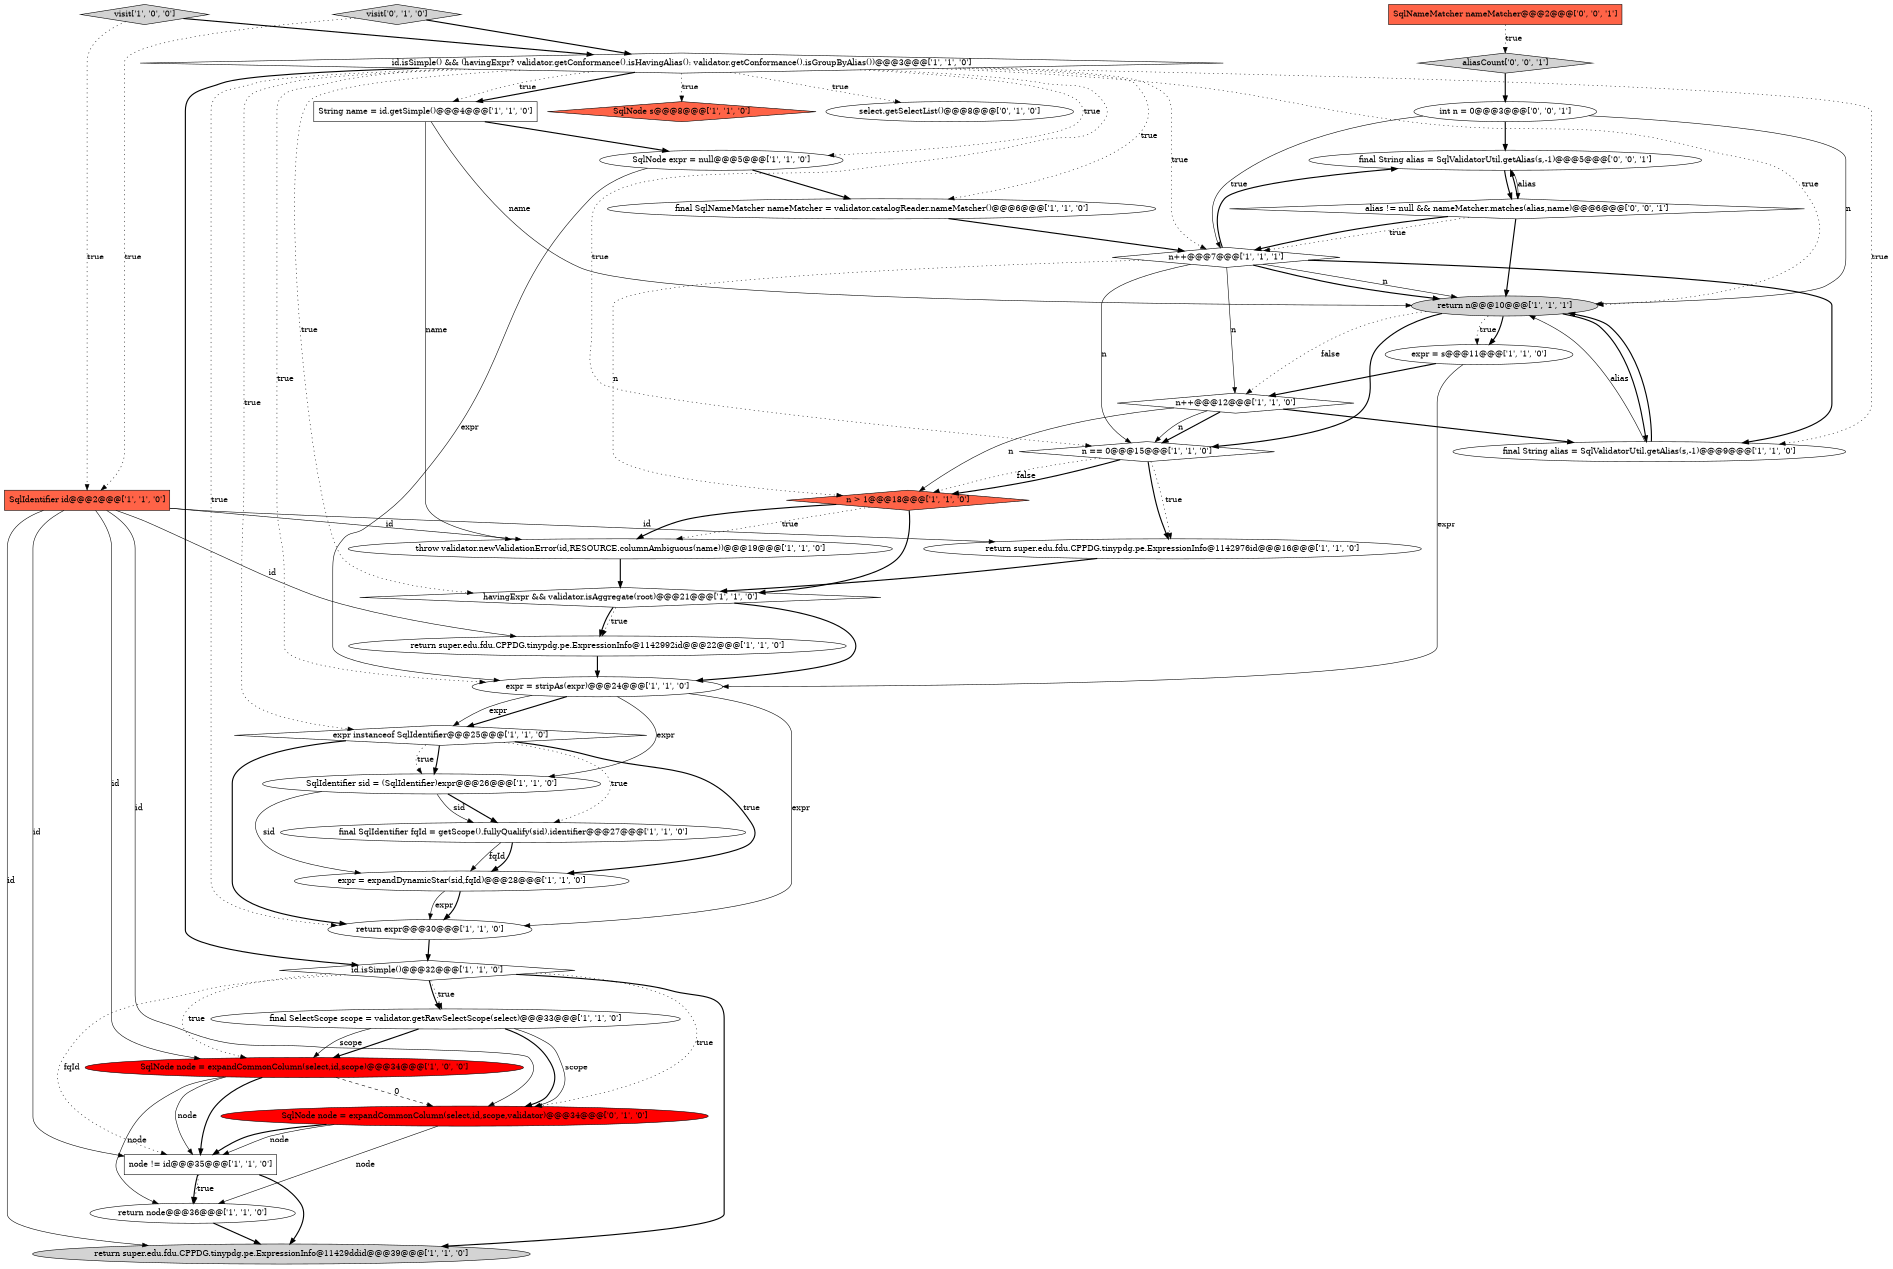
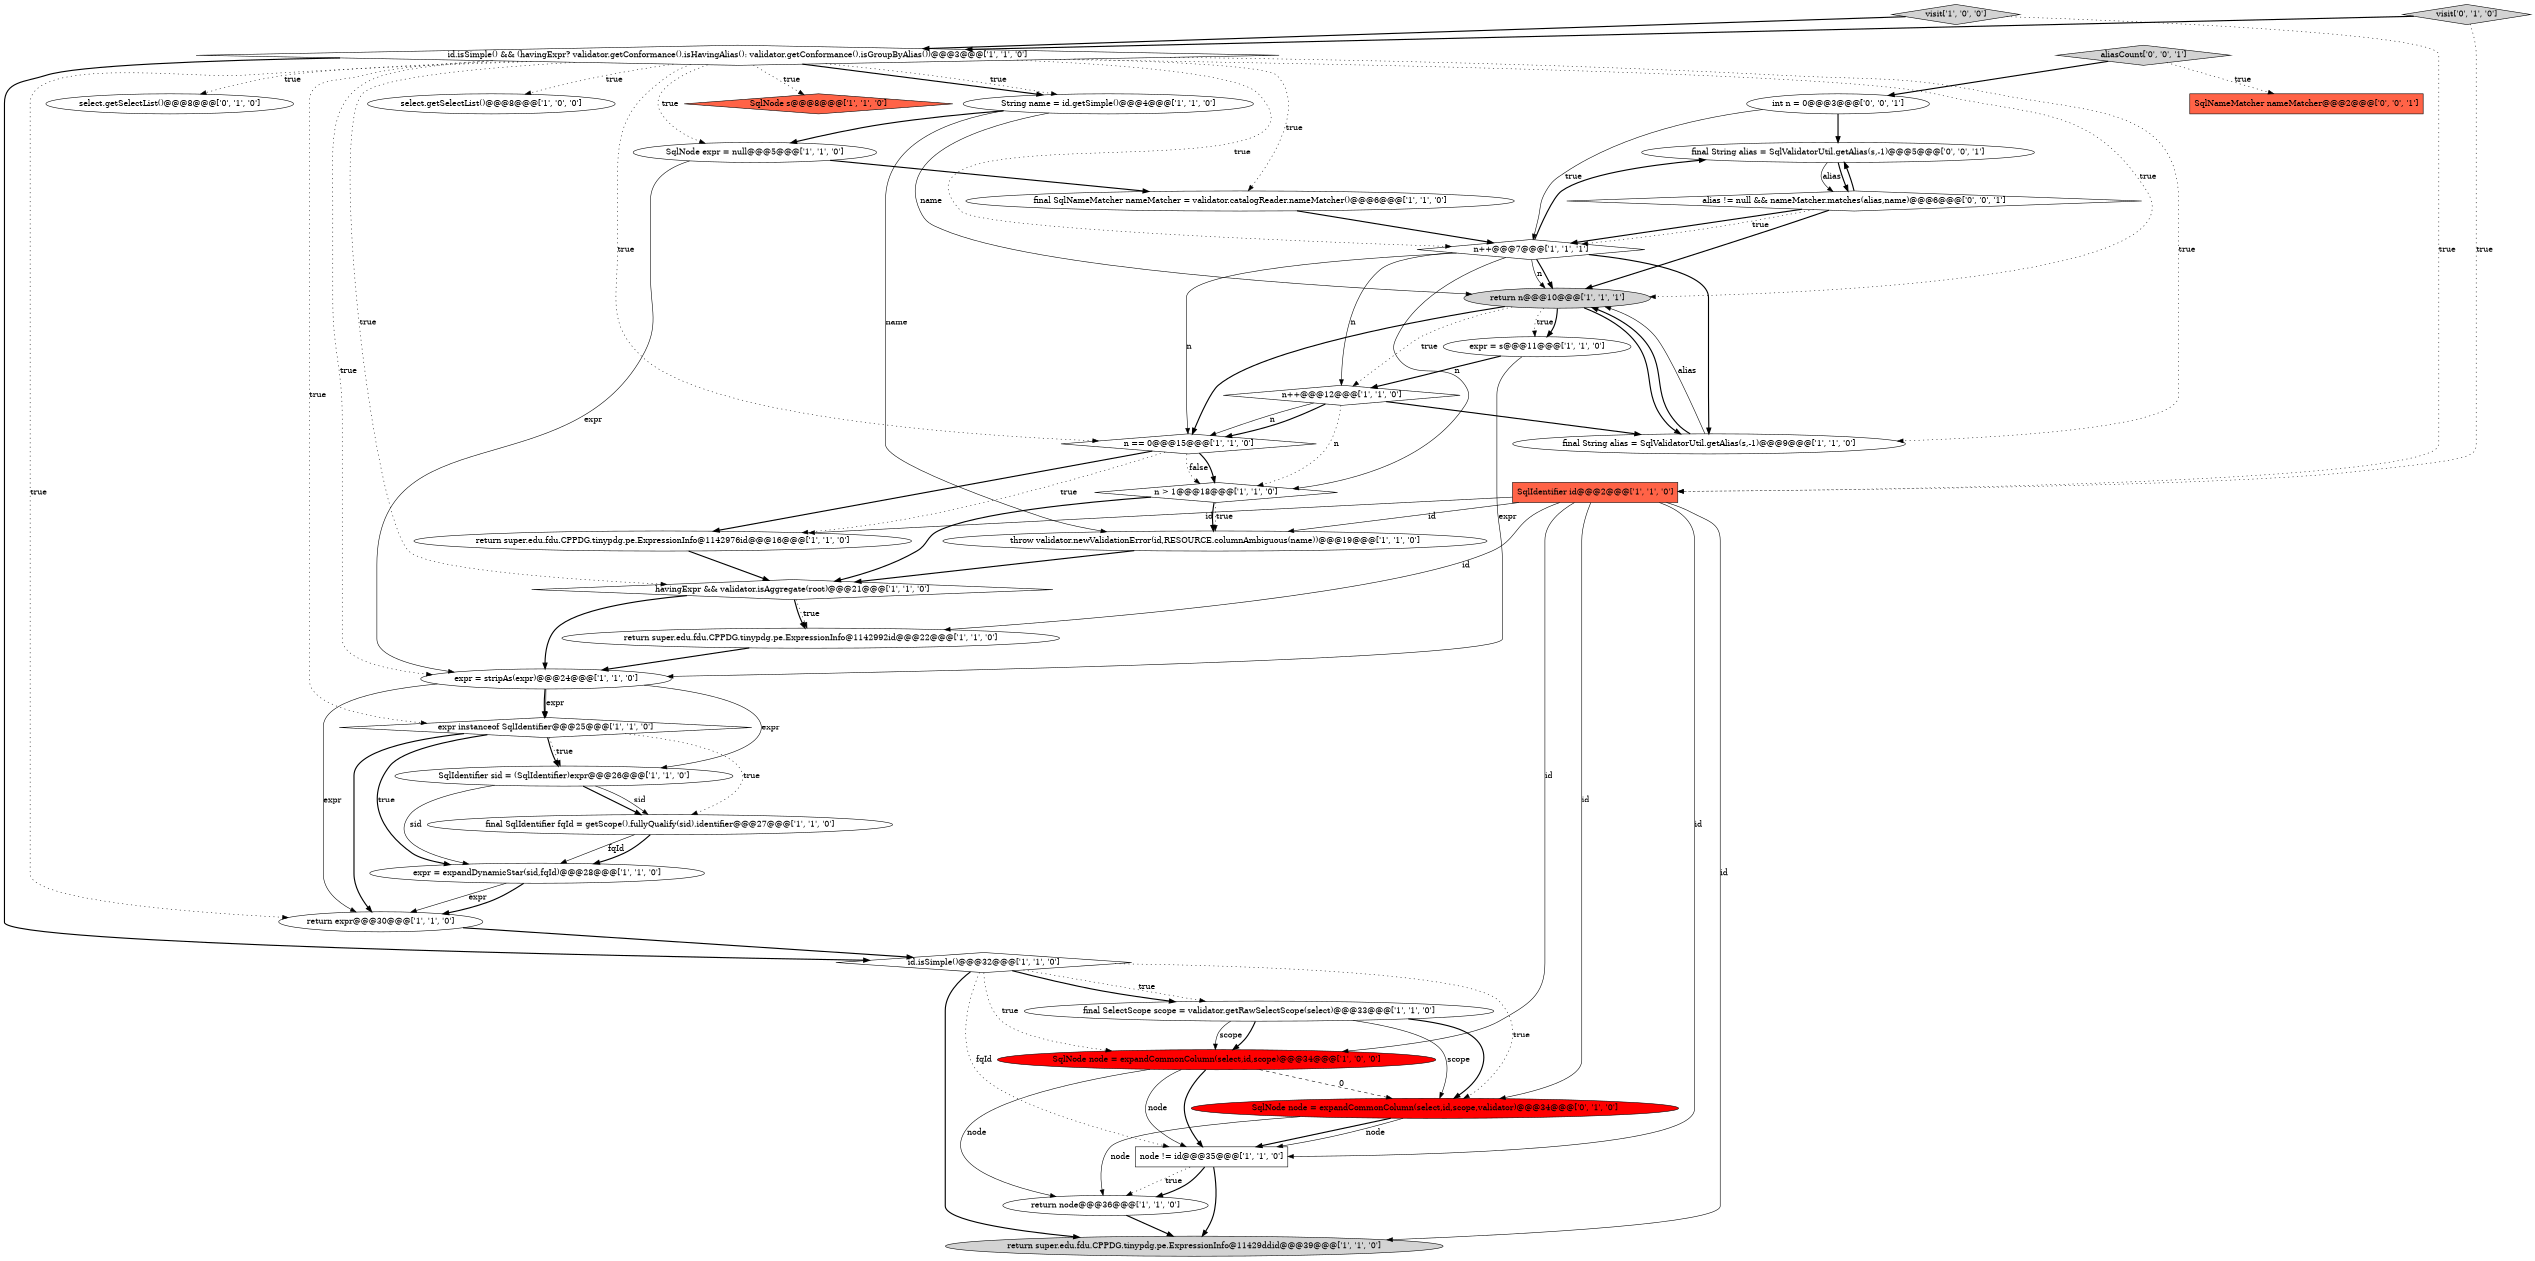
edge "SqlNameMatcher nameMatcher@@@2@@@['0', '0', '1']" -> "aliasCount['0', '0', '1']": reversed
node "select.getSelectList()@@@8@@@['1', '0', '0']": added
node "String name = id.getSimple()@@@4@@@['1', '1', '0']": shape box -> ellipse
edge "int n = 0@@@3@@@['0', '0', '1']" -> "return n@@@10@@@['1', '1', '1']": removed, label "n"
edge "n++@@@7@@@['1', '1', '1']" -> "n > 1@@@18@@@['1', '1', '0']": style dotted -> solid
edge "return n@@@10@@@['1', '1', '1']" -> "n++@@@12@@@['1', '1', '0']": label "false" -> "true"
edge "n++@@@12@@@['1', '1', '0']" -> "n > 1@@@18@@@['1', '1', '0']": style solid -> dotted
node "n > 1@@@18@@@['1', '1', '0']": fillcolor tomato -> white
